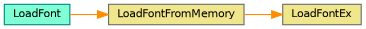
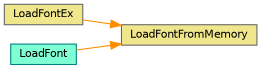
edge "LoadFontFromMemory" -> "LoadFontEx": reversed
